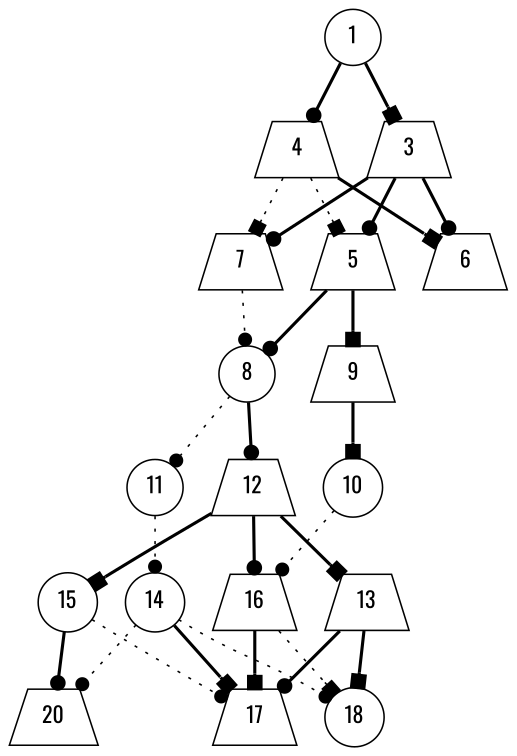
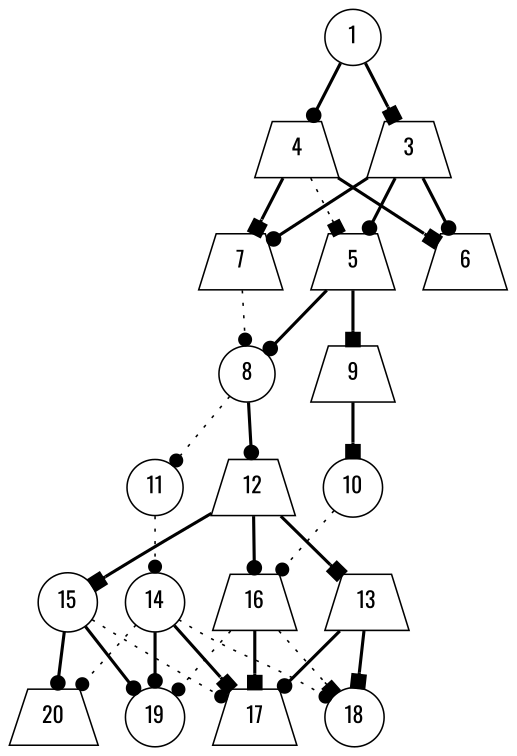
edge "4" -> "7": style dotted -> bold
node "19": added
